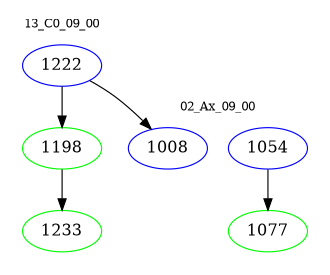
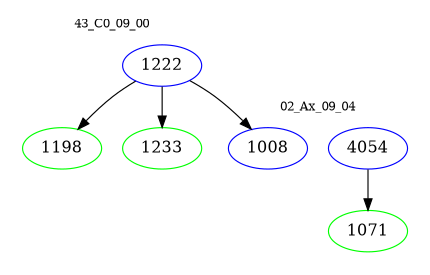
cluster "13_C0_09_00": label "13_C0_09_00" -> "43_C0_09_00"
cluster "02_Ax_09_00": label "02_Ax_09_00" -> "02_Ax_09_04"
node "1054": label "1054" -> "4054"
edge "1198" -> "1233": now "1222" -> "1233"
node "1077": label "1077" -> "1071"
